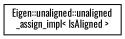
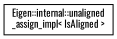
node "Eigen::unaligned::unaligned _assign_impl< IsAligned >": label "Eigen::unaligned::unaligned _assign_impl< IsAligned >" -> "Eigen::internal::unaligned _assign_impl< IsAligned >"
